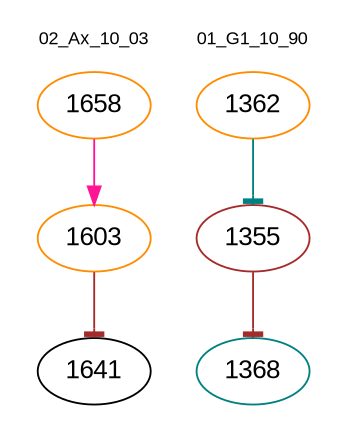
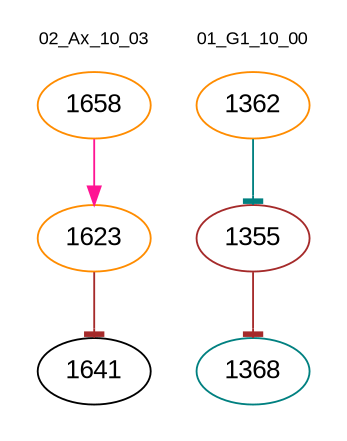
cluster "01_G1_10_90": label "01_G1_10_90" -> "01_G1_10_00"
node "1603": label "1603" -> "1623"
